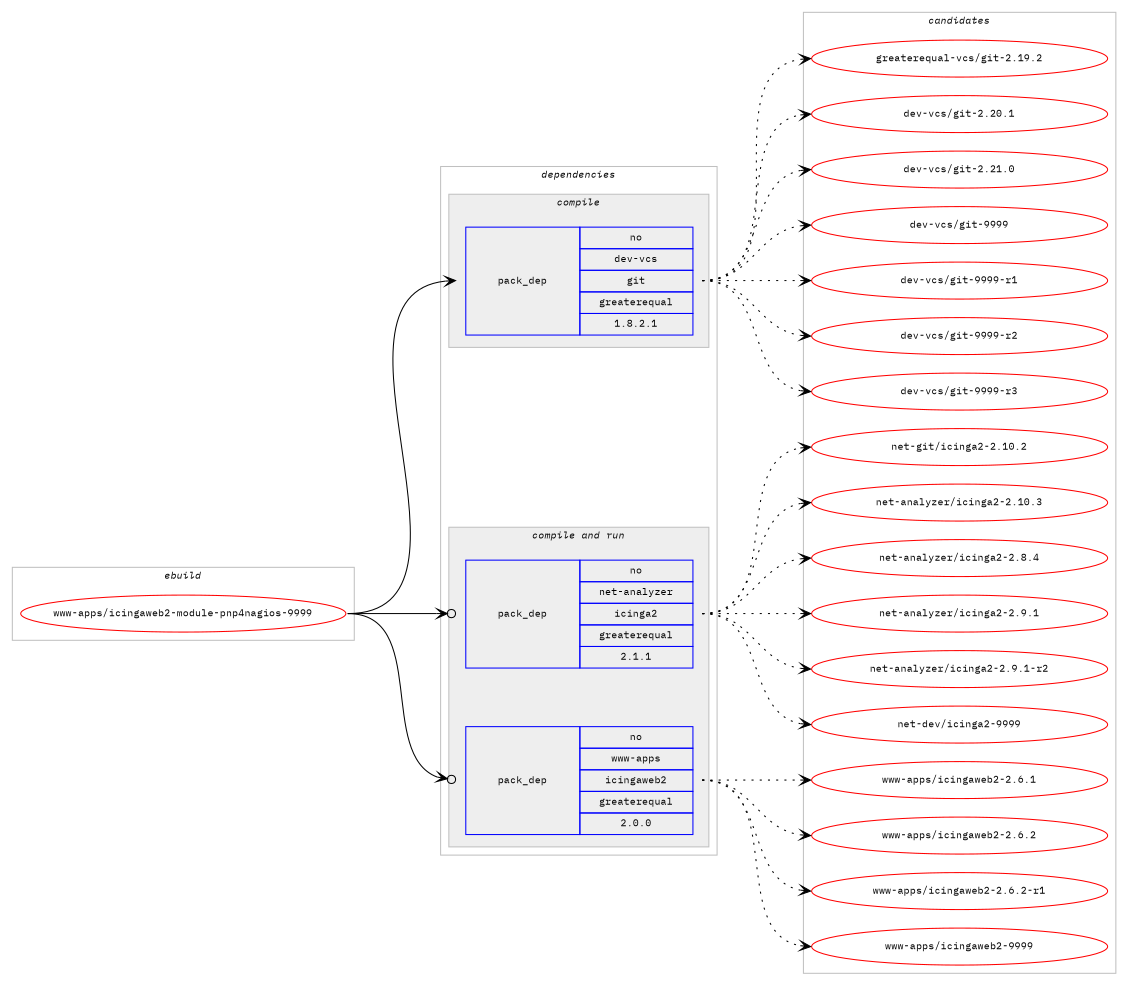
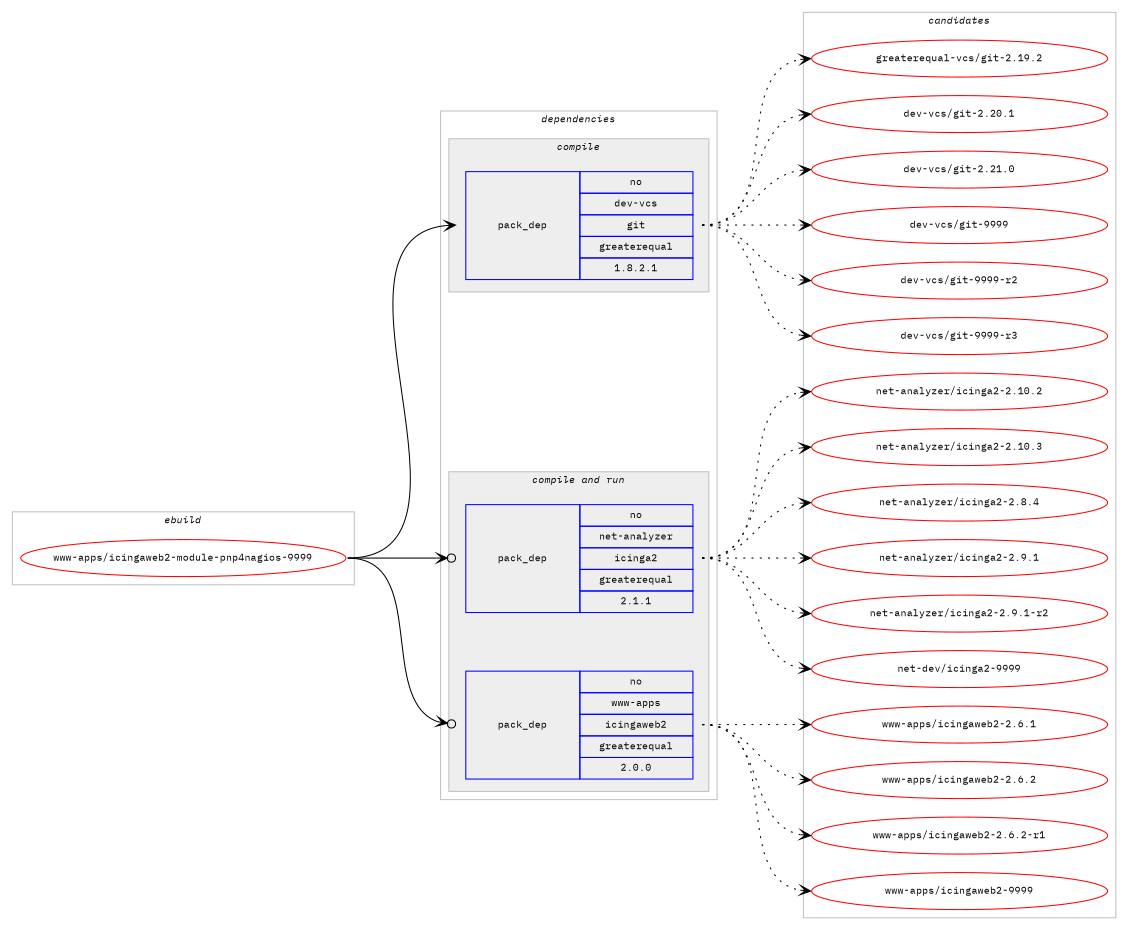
node "dev-vcs/git-9999-r1": removed
node "net-git/icinga2-2.10.2": label "net-git/icinga2-2.10.2" -> "net-analyzer/icinga2-2.10.2"
